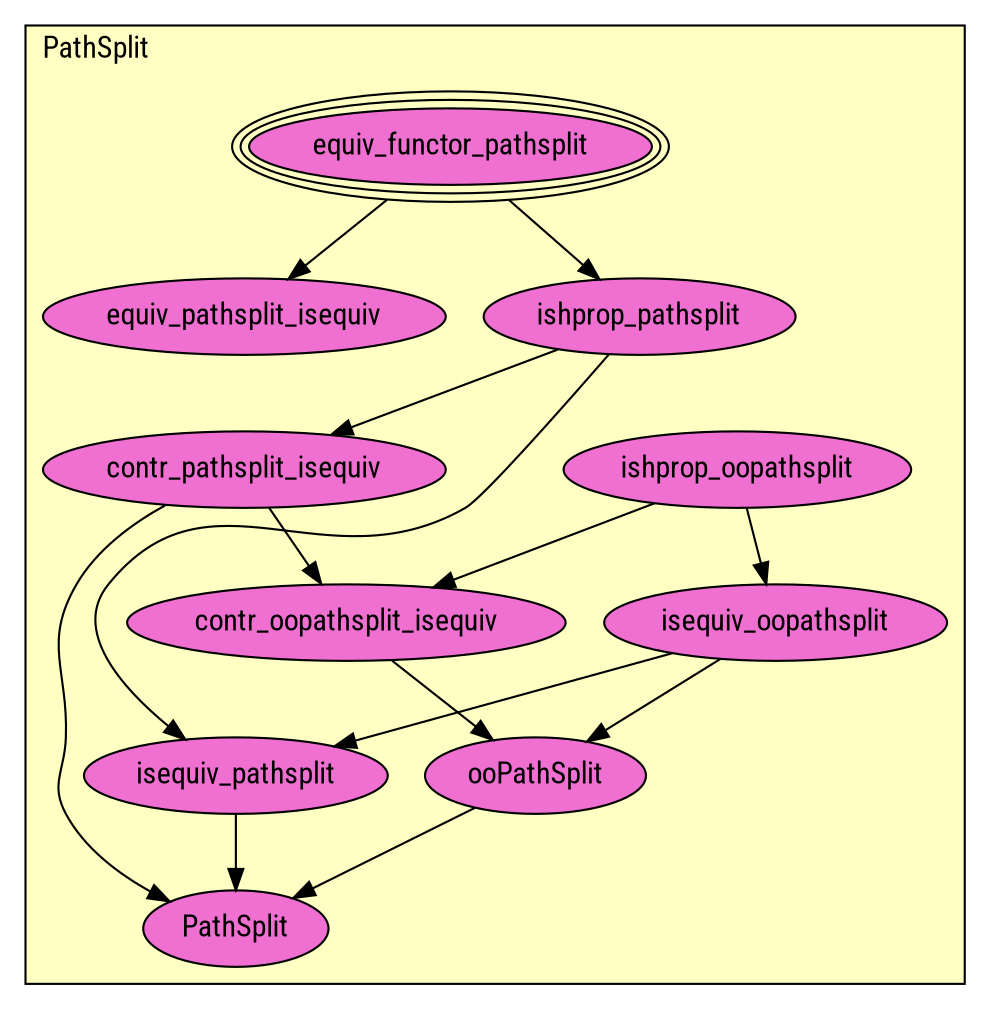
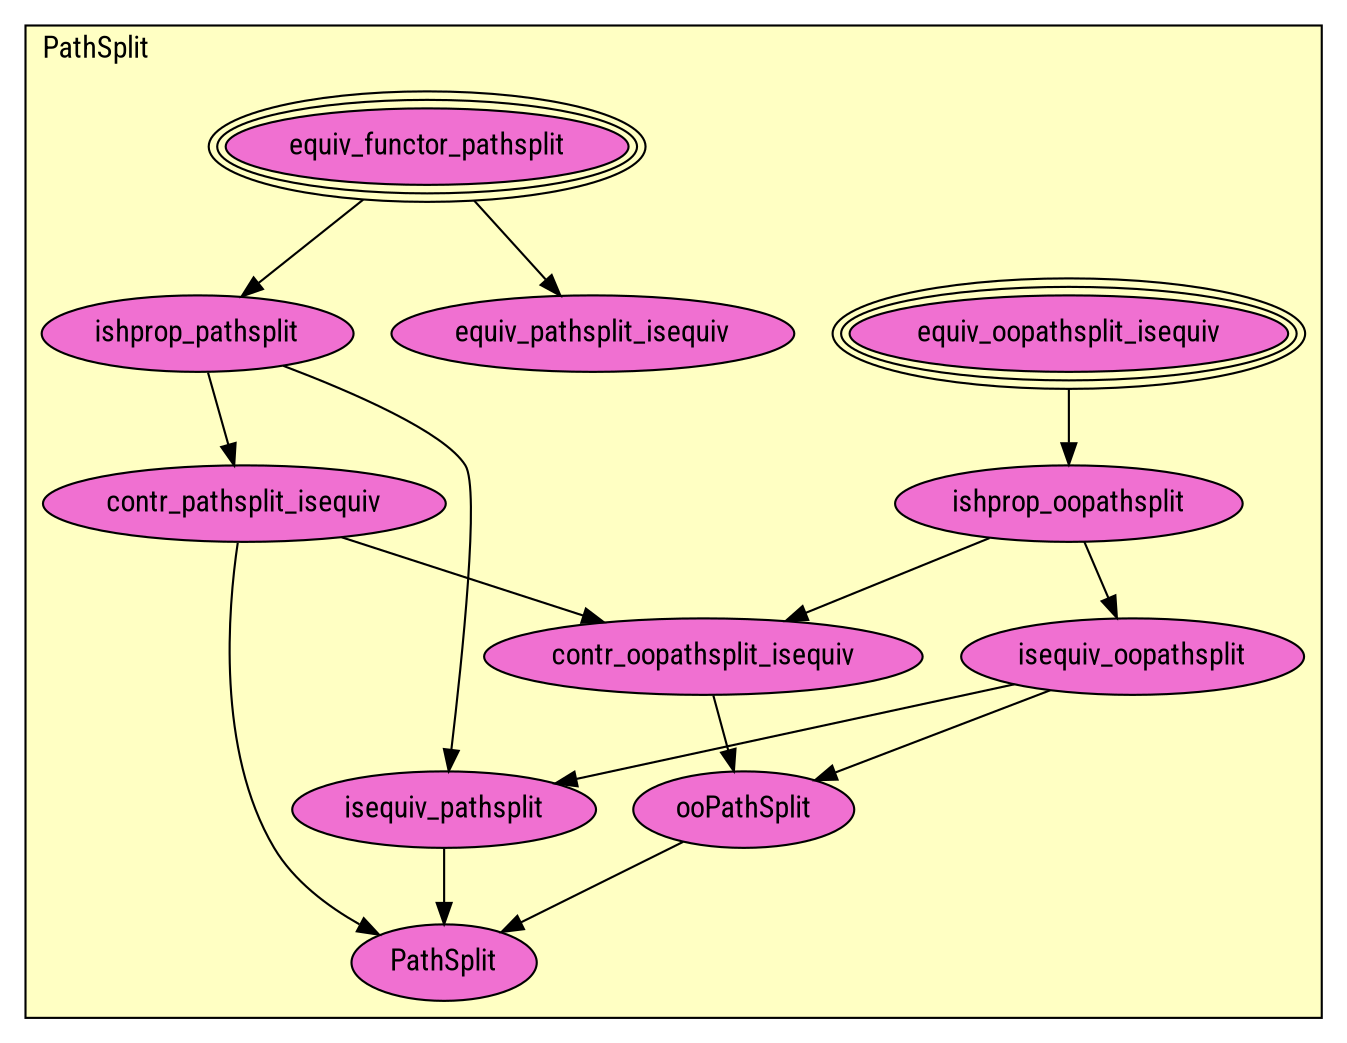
node "equiv_oopathsplit_isequiv": added
